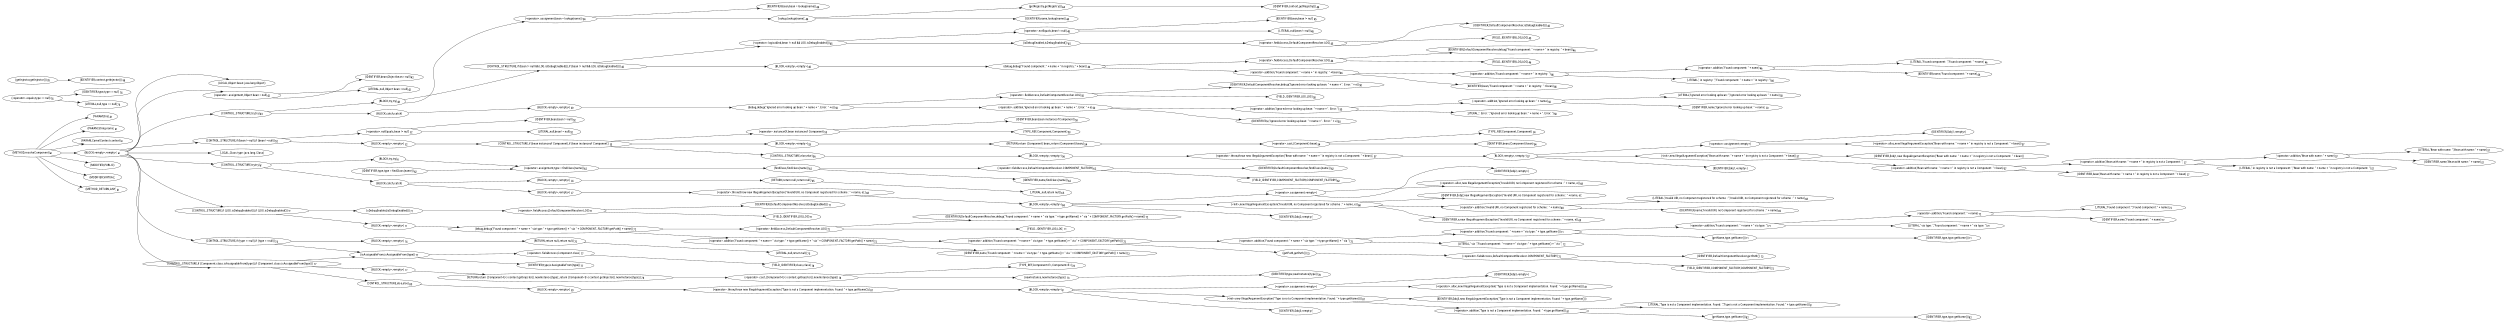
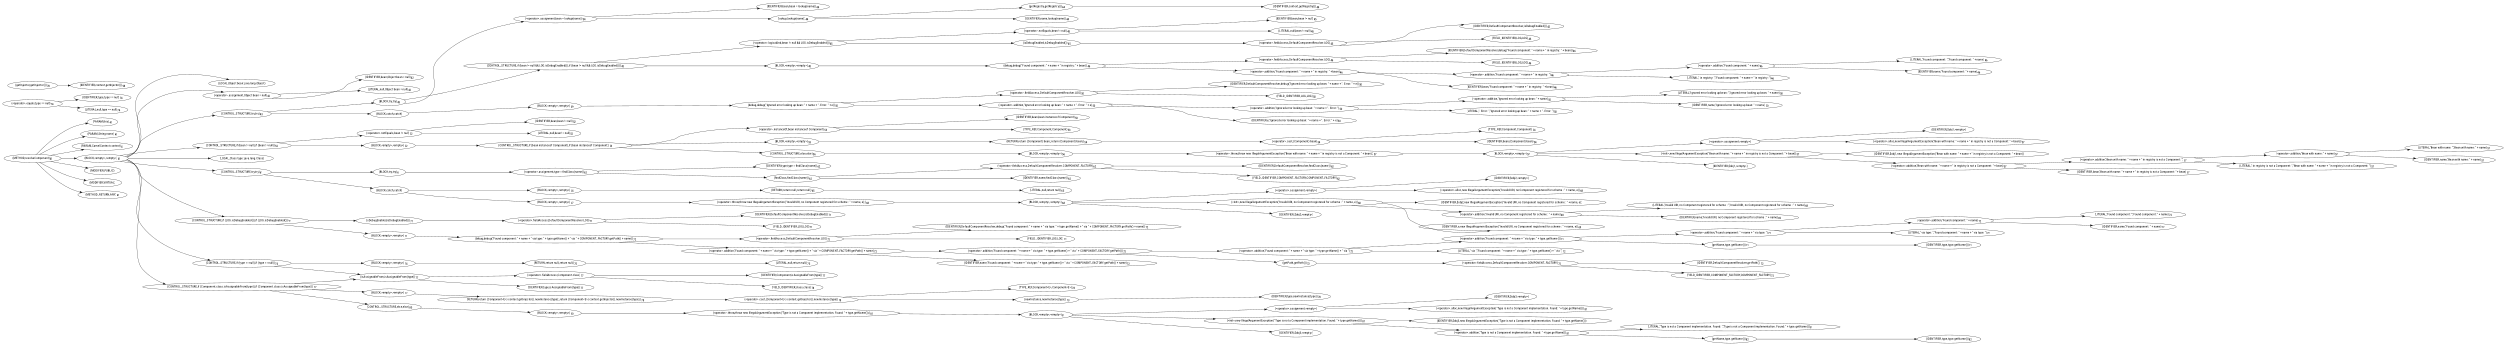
edge "(IDENTIFIER,type,type = findClass(name))" -> "(<operator>.assignment,type = findClass(name))": reversed
node "(IDENTIFIER,Component,isAssignableFrom(type))": added
